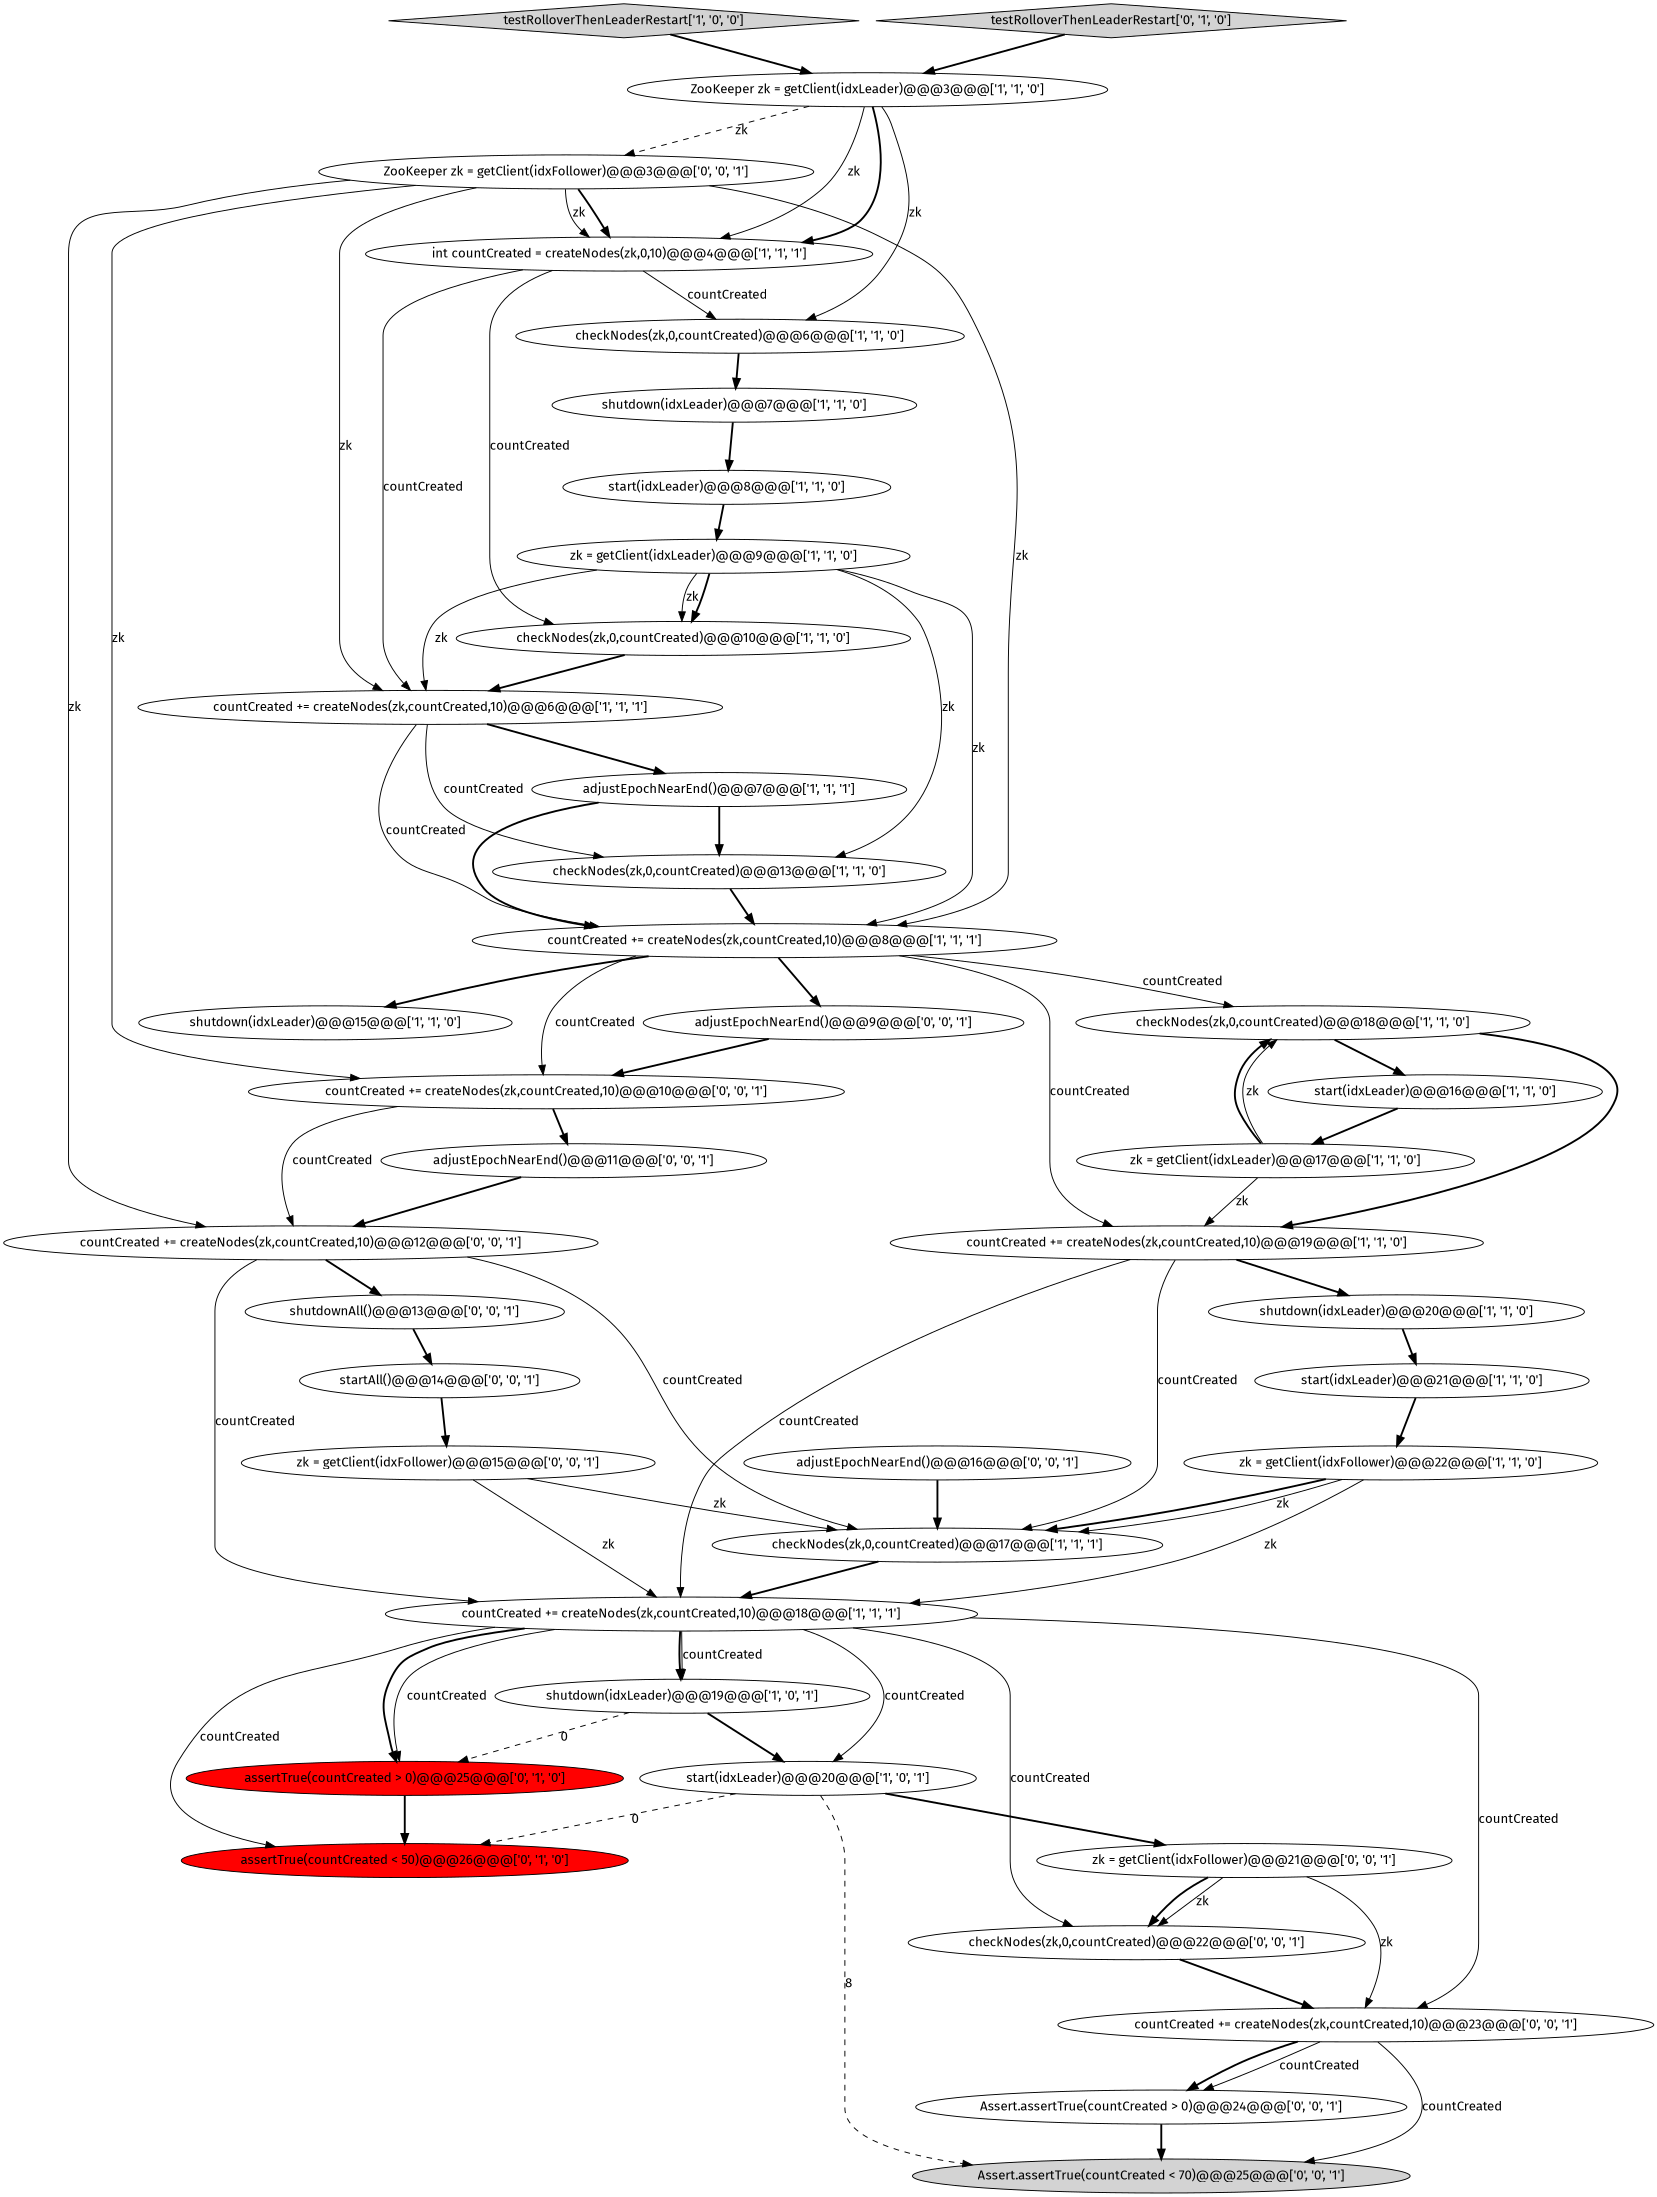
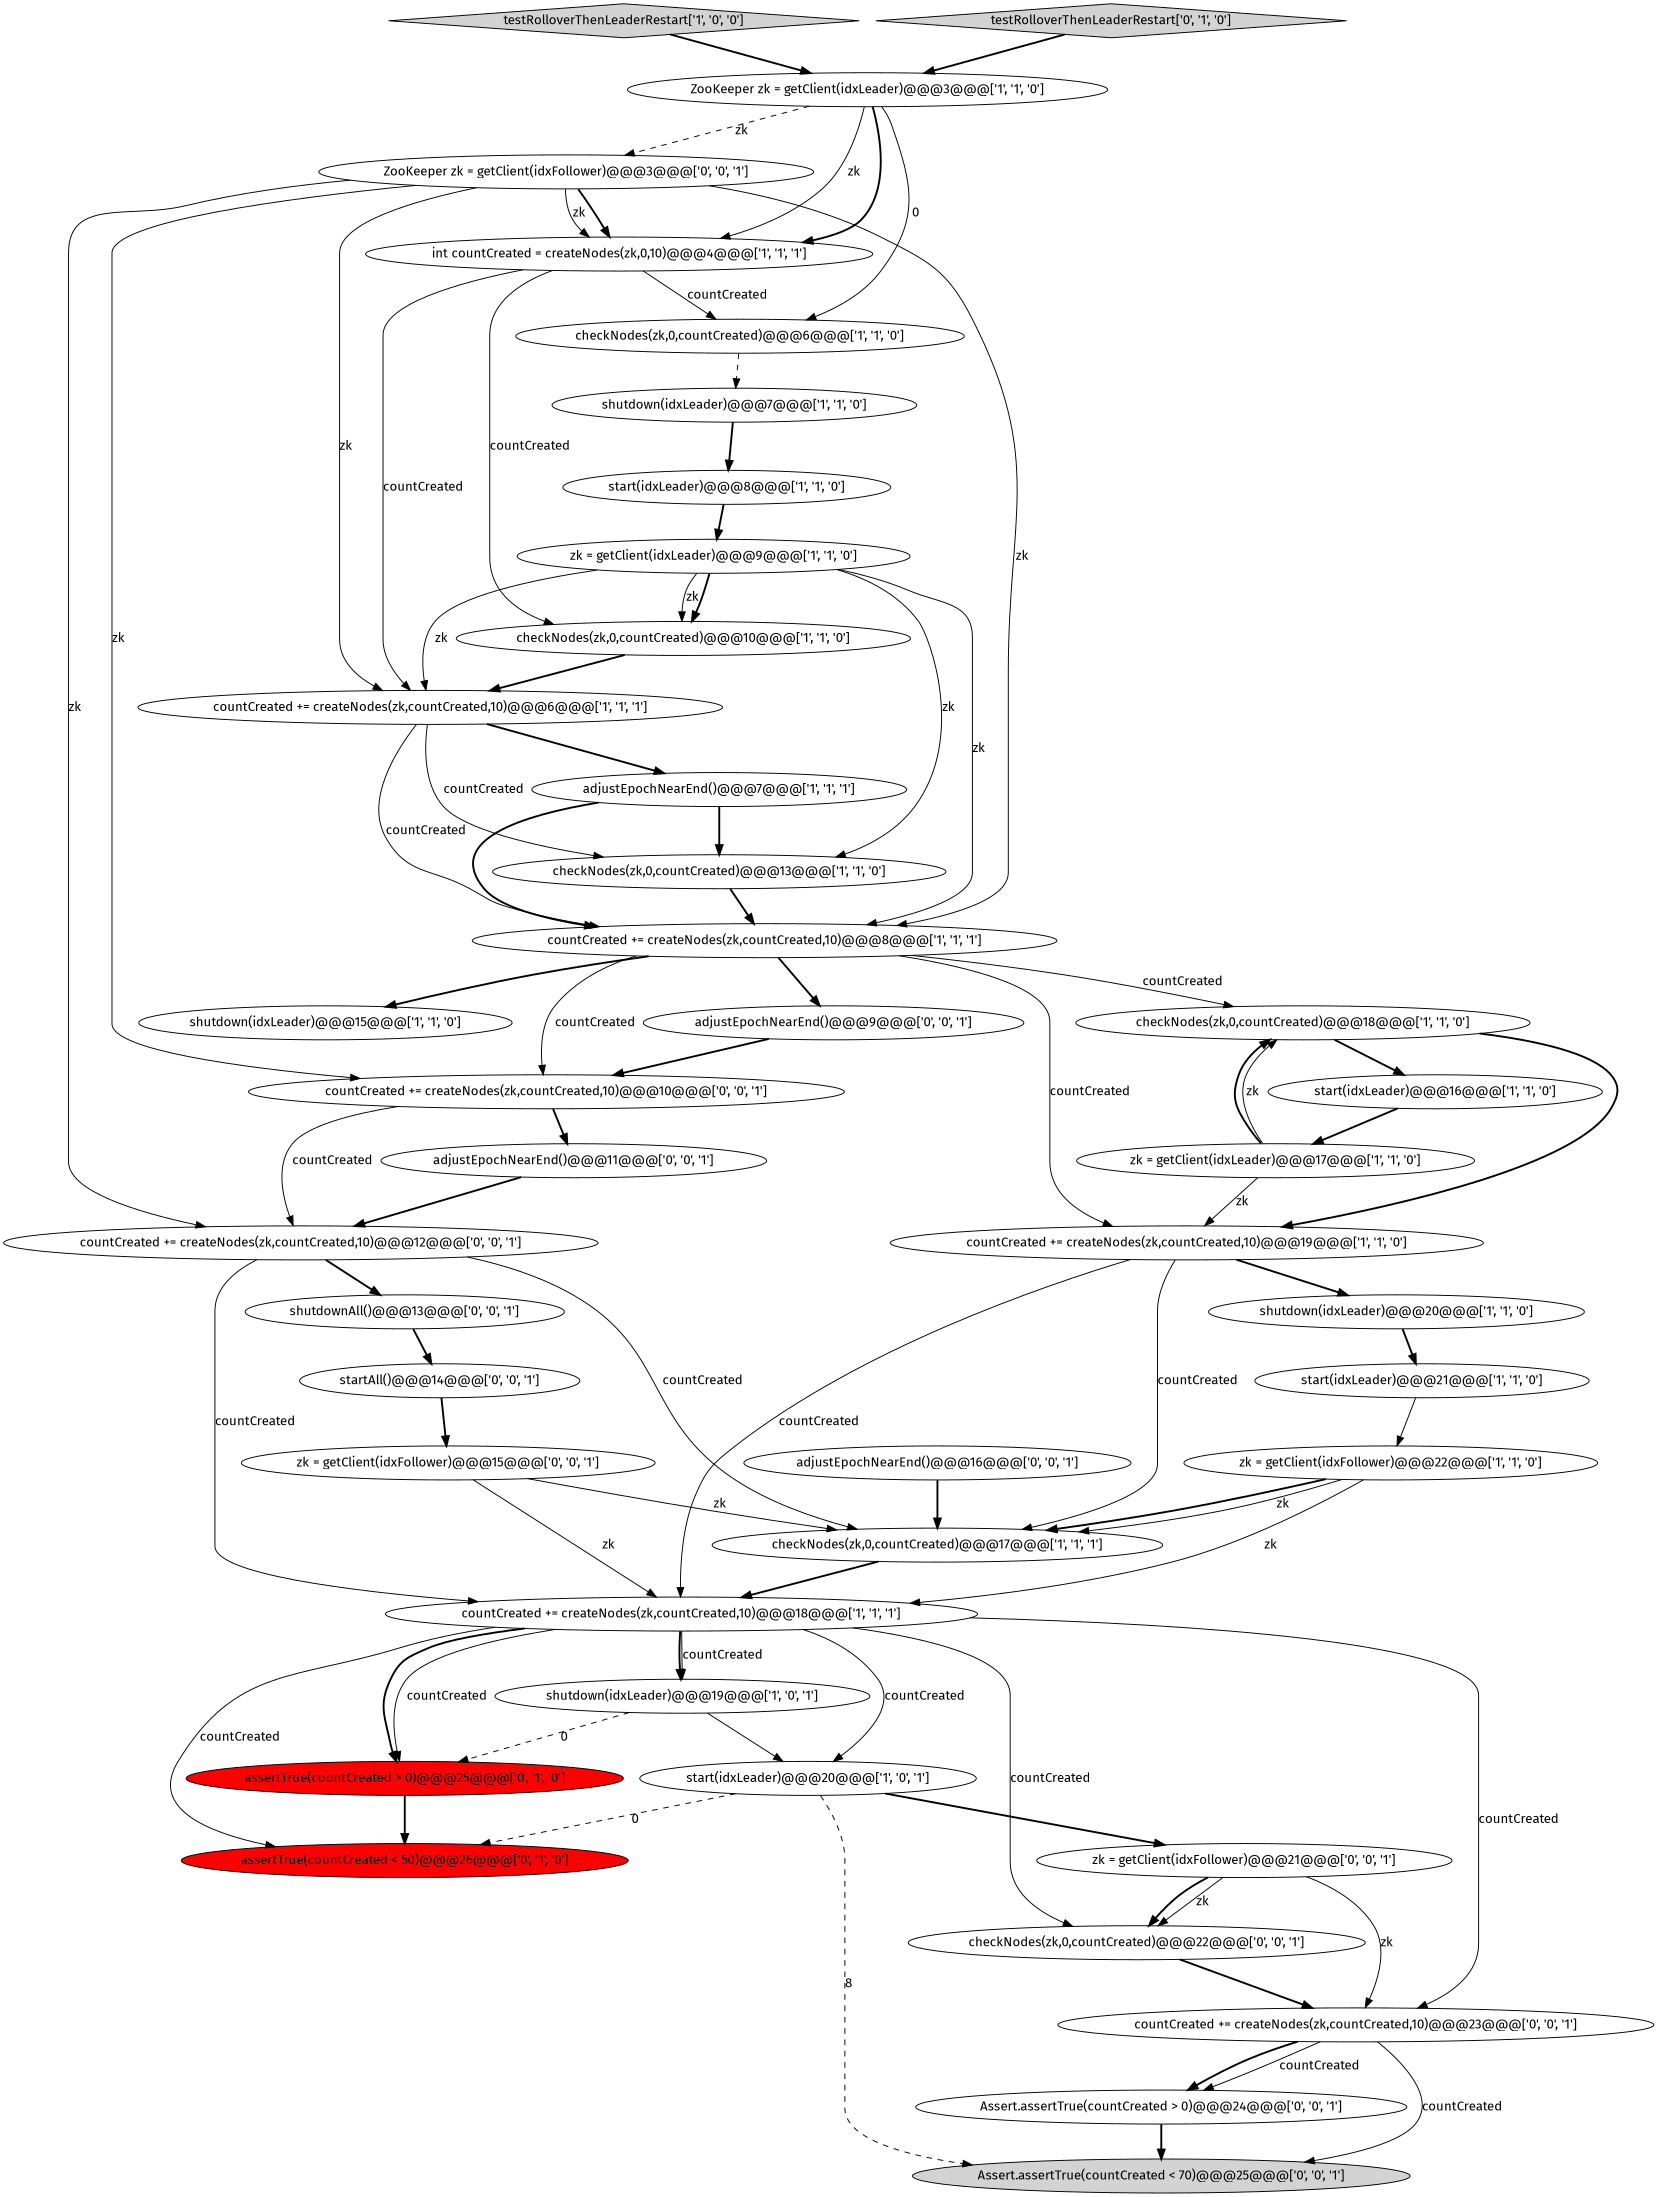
edge "ZooKeeper zk = getClient(idxLeader)@@@3@@@['1', '1', '0']" -> "checkNodes(zk,0,countCreated)@@@6@@@['1', '1', '0']": label "zk" -> "0"
edge "checkNodes(zk,0,countCreated)@@@6@@@['1', '1', '0']" -> "shutdown(idxLeader)@@@7@@@['1', '1', '0']": style bold -> dashed
edge "start(idxLeader)@@@21@@@['1', '1', '0']" -> "zk = getClient(idxFollower)@@@22@@@['1', '1', '0']": style bold -> solid
edge "shutdown(idxLeader)@@@19@@@['1', '0', '1']" -> "start(idxLeader)@@@20@@@['1', '0', '1']": style bold -> solid
